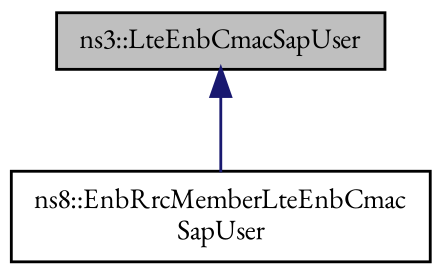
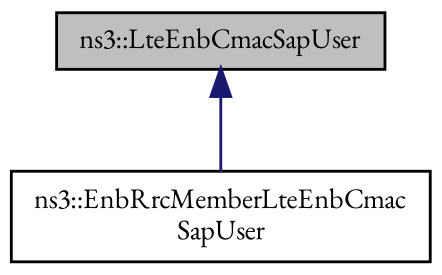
node "ns8::EnbRrcMemberLteEnbCmac SapUser": label "ns8::EnbRrcMemberLteEnbCmac SapUser" -> "ns3::EnbRrcMemberLteEnbCmac SapUser"
